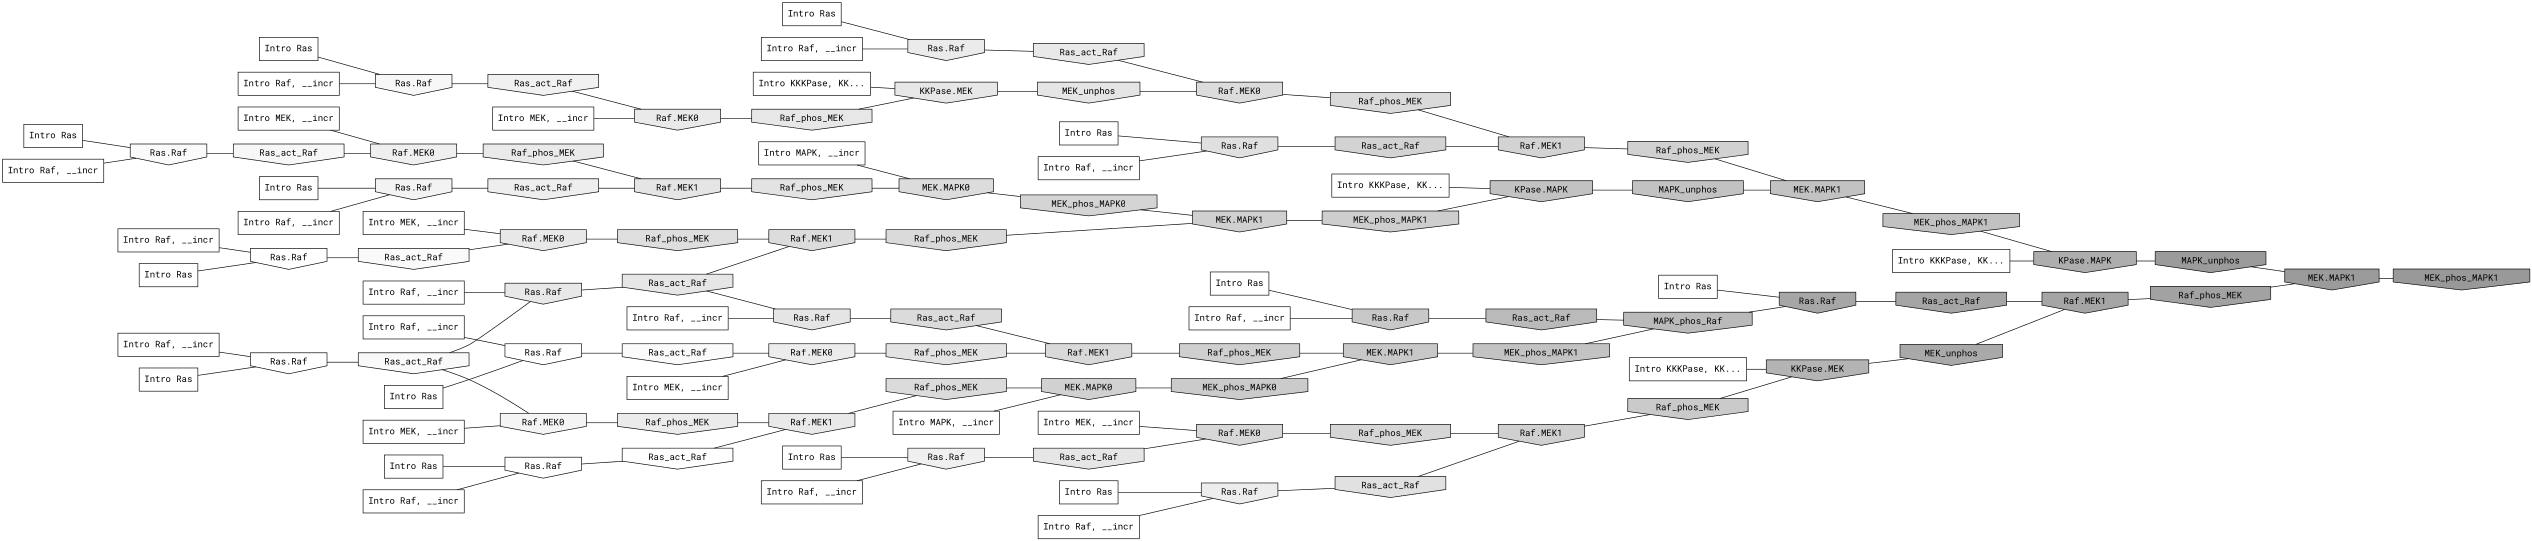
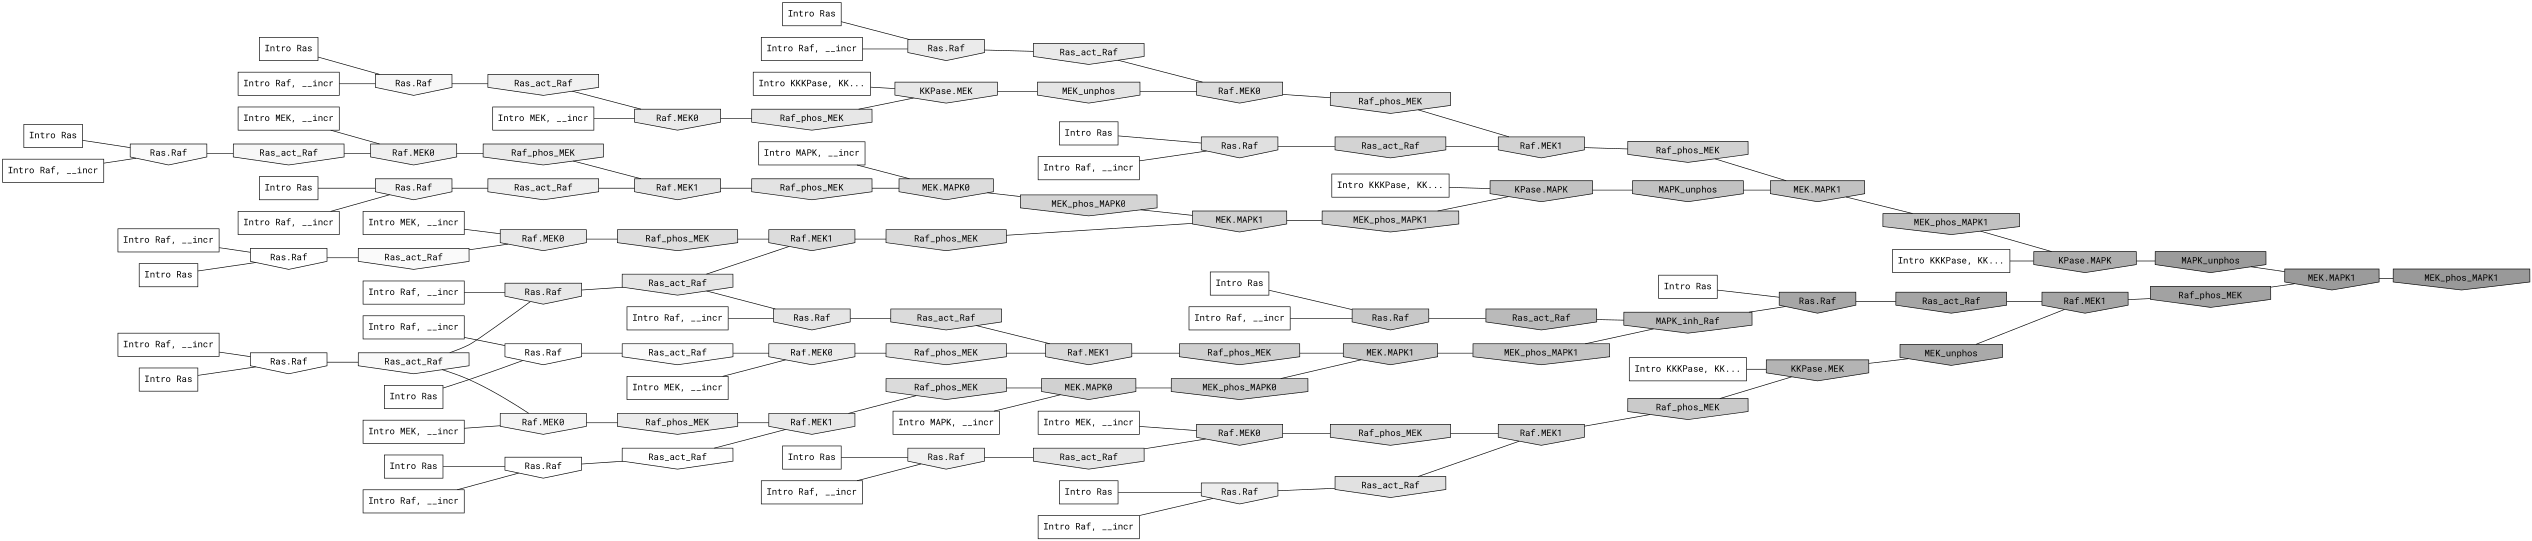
node "MAPK_phos_Raf": label "MAPK_phos_Raf" -> "MAPK_inh_Raf"
